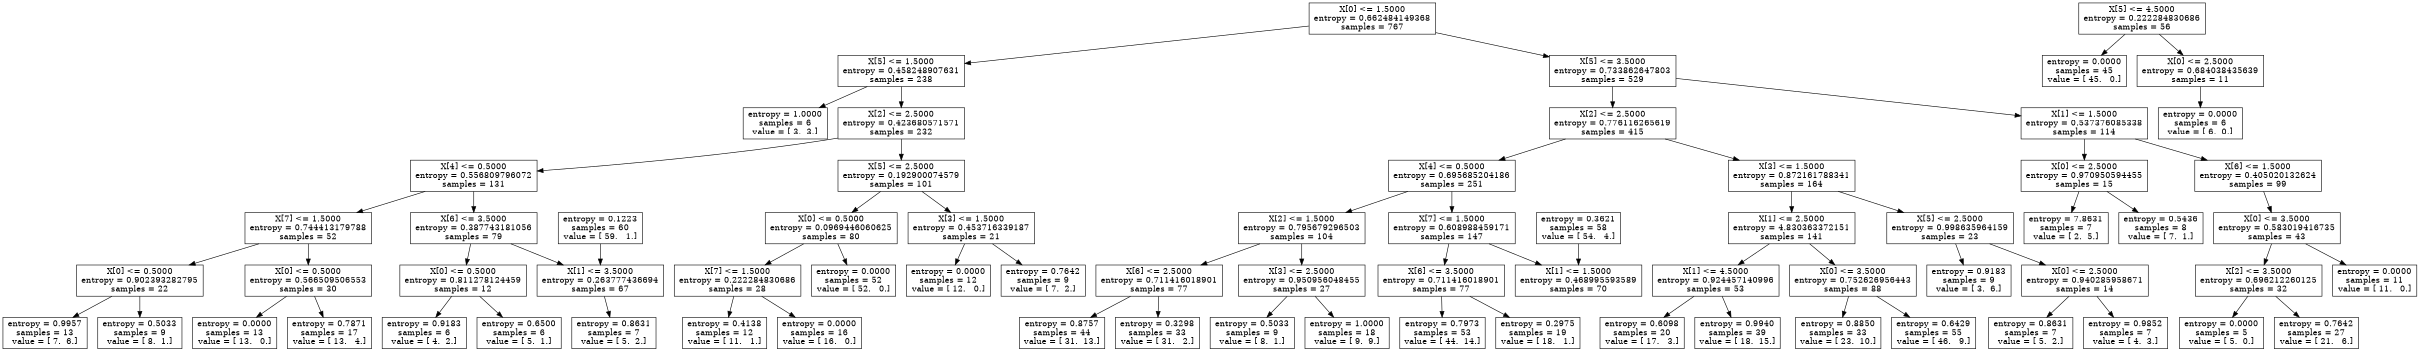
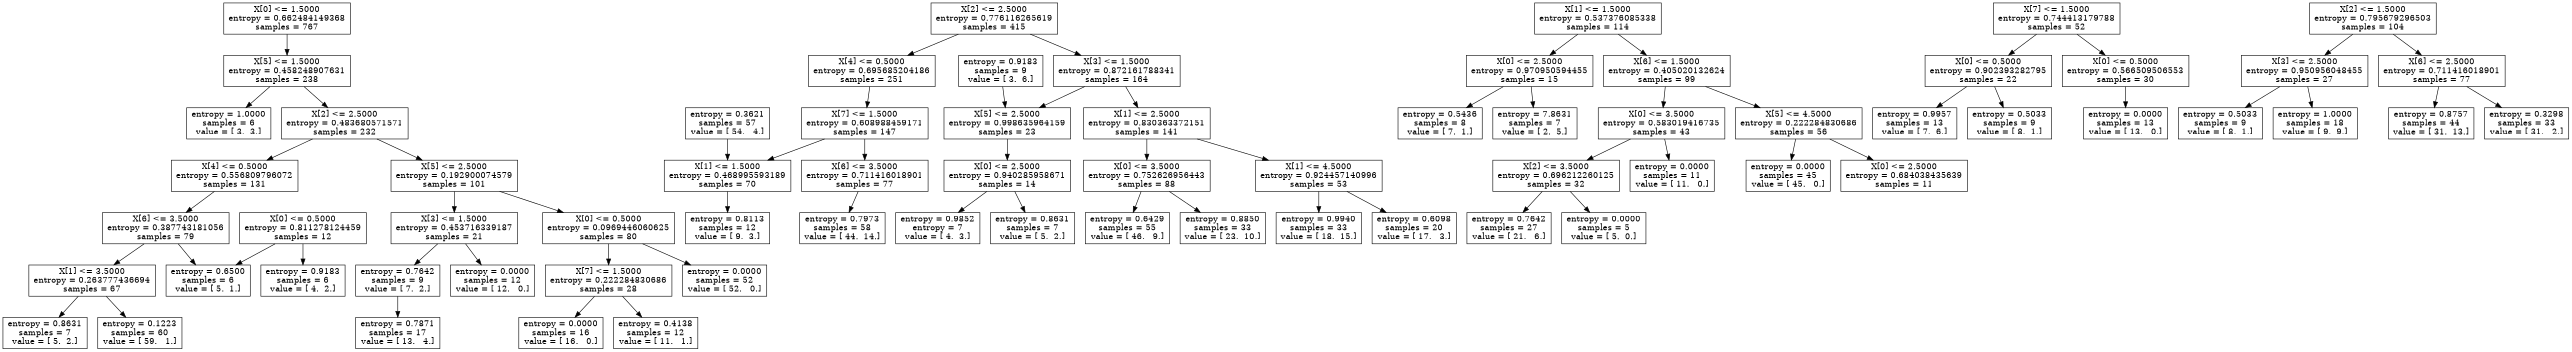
node "X[5] <= 3.5000 entropy = 0.733862647803 samples = 529": removed
edge "X[6] <= 1.5000 entropy = 0.405020132624 samples = 99" -> "X[5] <= 4.5000 entropy = 0.222284830686 samples = 56": added
node "X[2] <= 2.5000 entropy = 0.423680571571 samples = 232": label "X[2] <= 2.5000 entropy = 0.423680571571 samples = 232" -> "X[2] <= 2.5000 entropy = 0.483680571571 samples = 232"
node "entropy = 0.0000 samples = 6 value = [ 6.  0.]": removed
edge "X[4] <= 0.5000 entropy = 0.556809796072 samples = 131" -> "X[7] <= 1.5000 entropy = 0.744413179788 samples = 52": removed
edge "X[4] <= 0.5000 entropy = 0.695685204186 samples = 251" -> "X[2] <= 1.5000 entropy = 0.795679296503 samples = 104": removed
node "entropy = 0.8113 samples = 12 value = [ 9.  3.]": added
node "entropy = 0.3621 samples = 58 value = [ 54.   4.]": label "entropy = 0.3621 samples = 58 value = [ 54.   4.]" -> "entropy = 0.3621 samples = 57 value = [ 54.   4.]"
node "X[1] <= 2.5000 entropy = 4.830363372151 samples = 141": label "X[1] <= 2.5000 entropy = 4.830363372151 samples = 141" -> "X[1] <= 2.5000 entropy = 0.830363372151 samples = 141"
edge "X[6] <= 3.5000 entropy = 0.387743181056 samples = 79" -> "X[0] <= 0.5000 entropy = 0.811278124459 samples = 12": now "X[6] <= 3.5000 entropy = 0.387743181056 samples = 79" -> "entropy = 0.6500 samples = 6 value = [ 5.  1.]"
edge "entropy = 0.1223 samples = 60 value = [ 59.   1.]" -> "X[1] <= 3.5000 entropy = 0.263777436694 samples = 67": reversed
edge "X[5] <= 2.5000 entropy = 0.998635964159 samples = 23" -> "entropy = 0.9183 samples = 9 value = [ 3.  6.]": reversed
node "X[1] <= 1.5000 entropy = 0.468995593589 samples = 70": label "X[1] <= 1.5000 entropy = 0.468995593589 samples = 70" -> "X[1] <= 1.5000 entropy = 0.468995593189 samples = 70"
edge "X[0] <= 0.5000 entropy = 0.566509506553 samples = 30" -> "entropy = 0.7871 samples = 17 value = [ 13.   4.]": now "entropy = 0.7642 samples = 9 value = [ 7.  2.]" -> "entropy = 0.7871 samples = 17 value = [ 13.   4.]"
node "entropy = 0.7973 samples = 53 value = [ 44.  14.]": label "entropy = 0.7973 samples = 53 value = [ 44.  14.]" -> "entropy = 0.7973 samples = 58 value = [ 44.  14.]"
node "entropy = 0.2975 samples = 19 value = [ 18.   1.]": removed
node "entropy = 0.9940 samples = 39 value = [ 18.  15.]": label "entropy = 0.9940 samples = 39 value = [ 18.  15.]" -> "entropy = 0.9940 samples = 33 value = [ 18.  15.]"
node "entropy = 0.9852 samples = 7 value = [ 4.  3.]": label "entropy = 0.9852 samples = 7 value = [ 4.  3.]" -> "entropy = 0.9852 entropy = 7 value = [ 4.  3.]"
